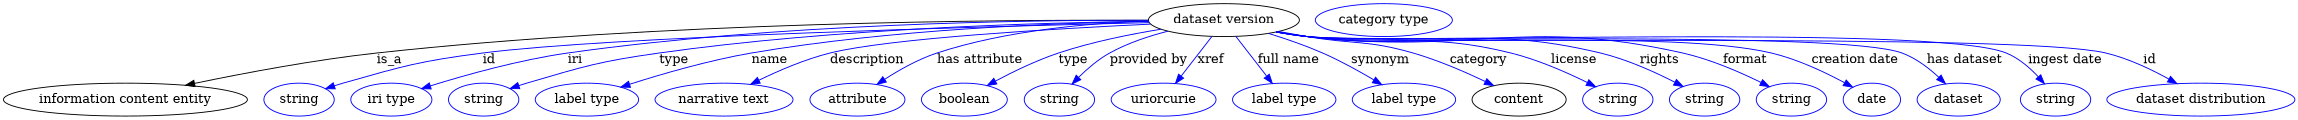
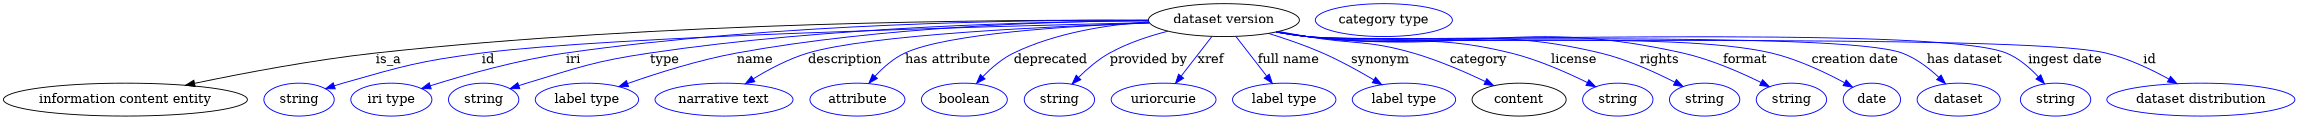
edge "dataset version" -> "boolean": label "type" -> "deprecated"
